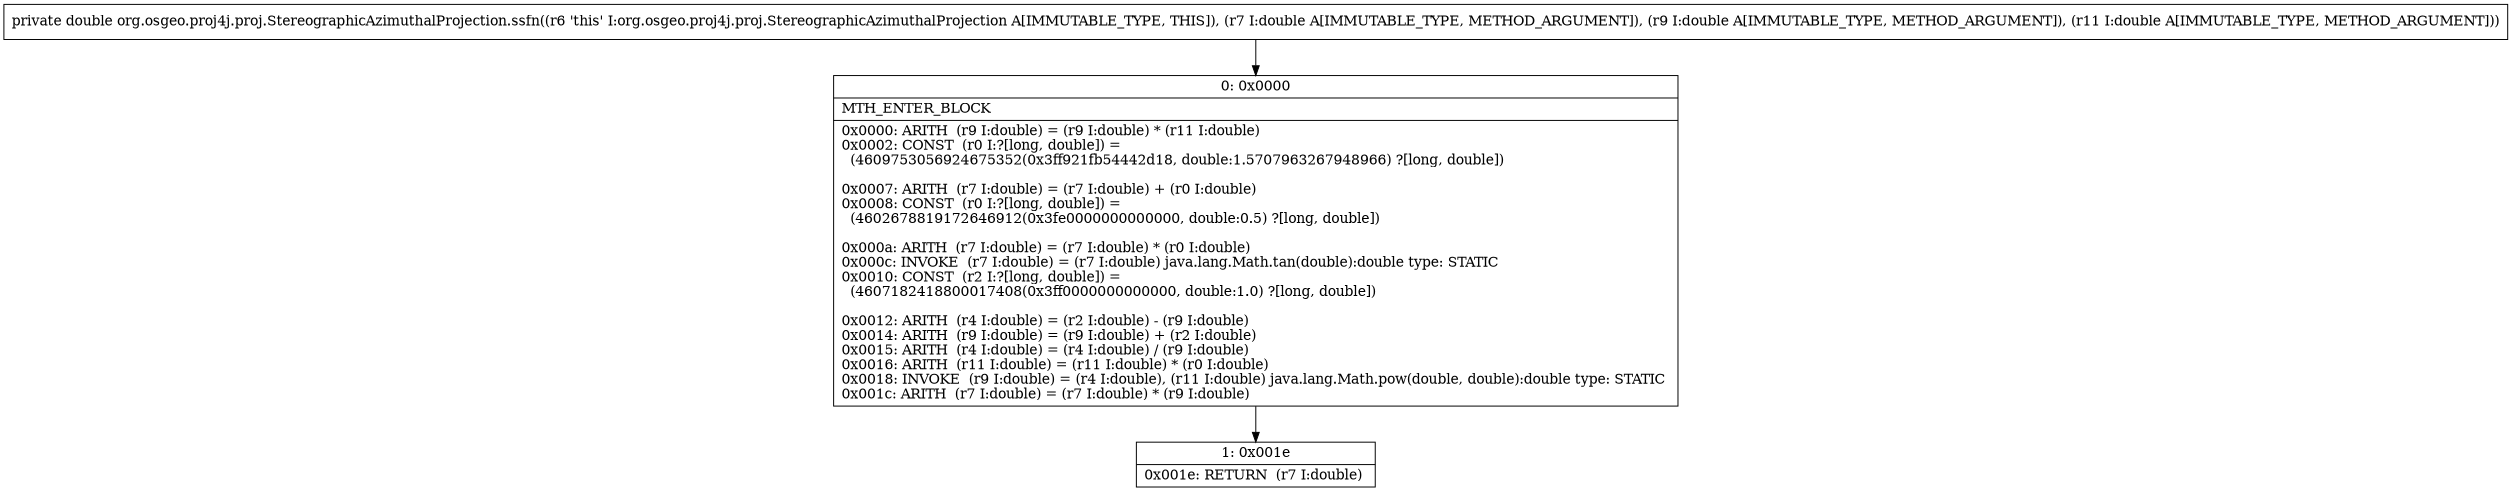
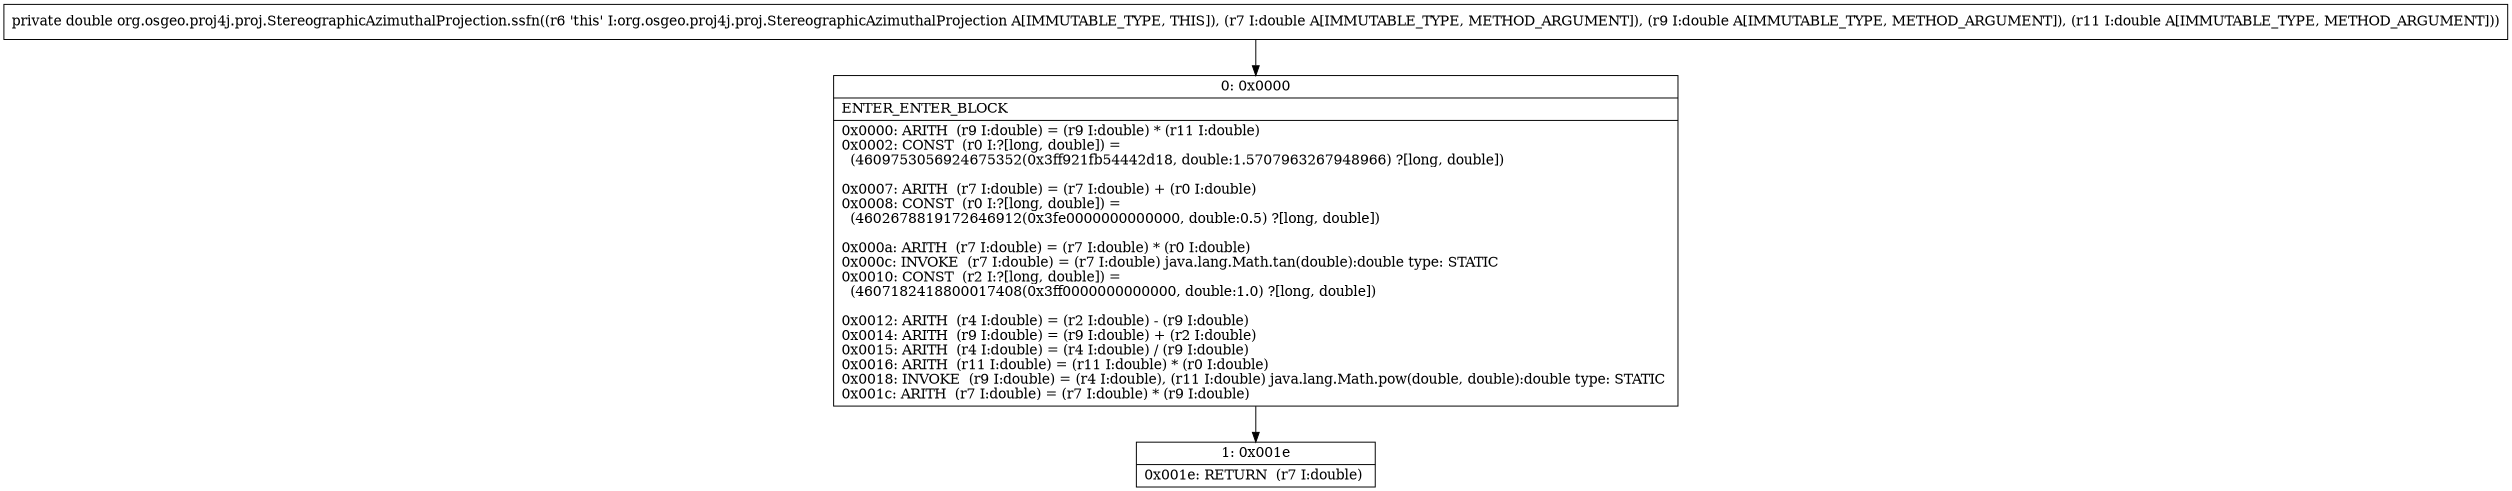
node "0: 0x0000": text "MTH_ENTER_BLOCK" -> "ENTER_ENTER_BLOCK"
